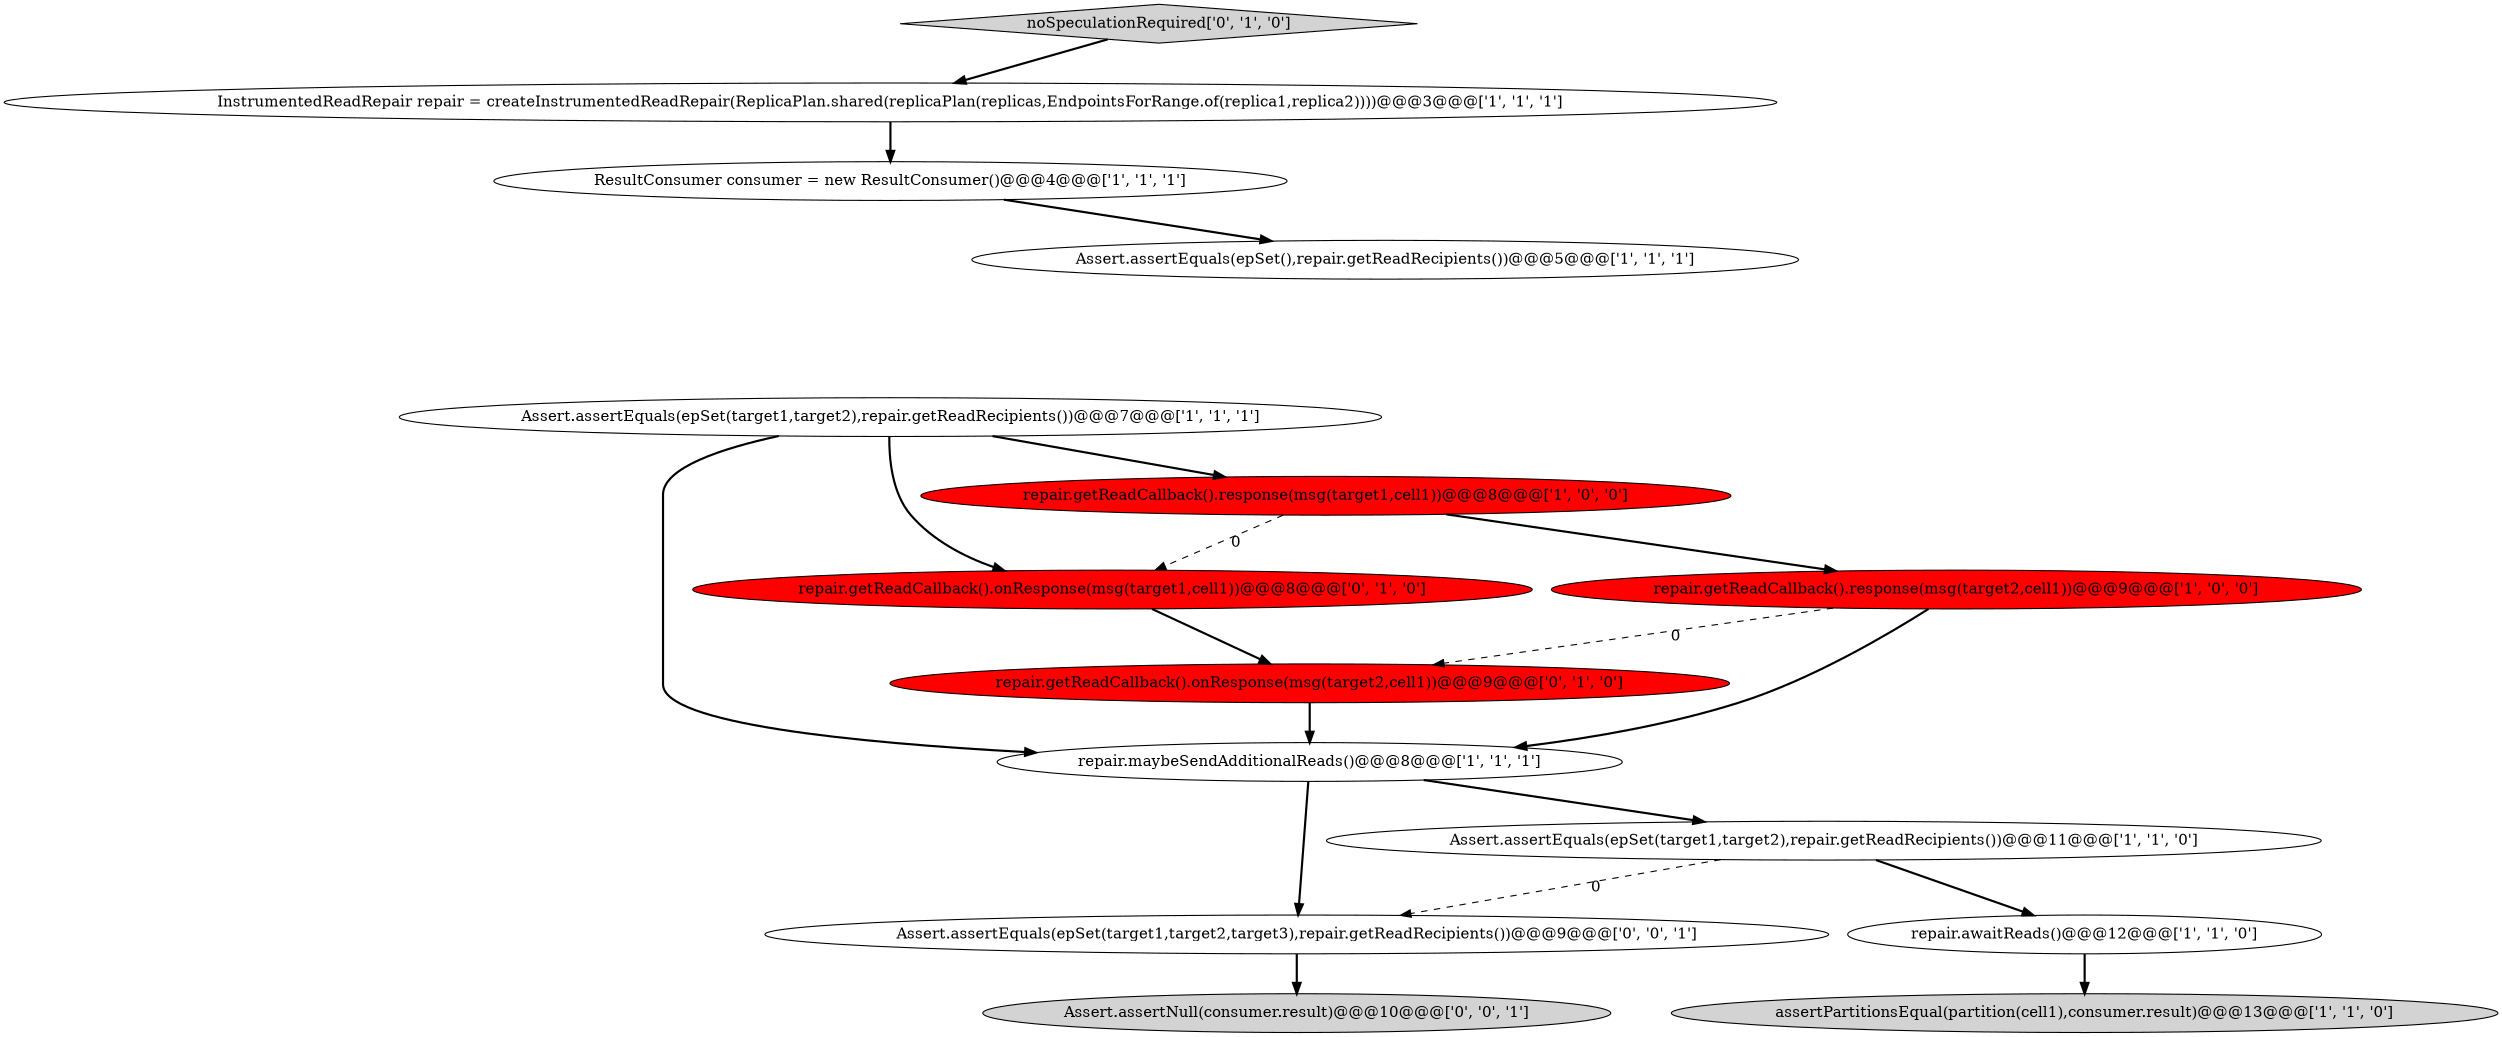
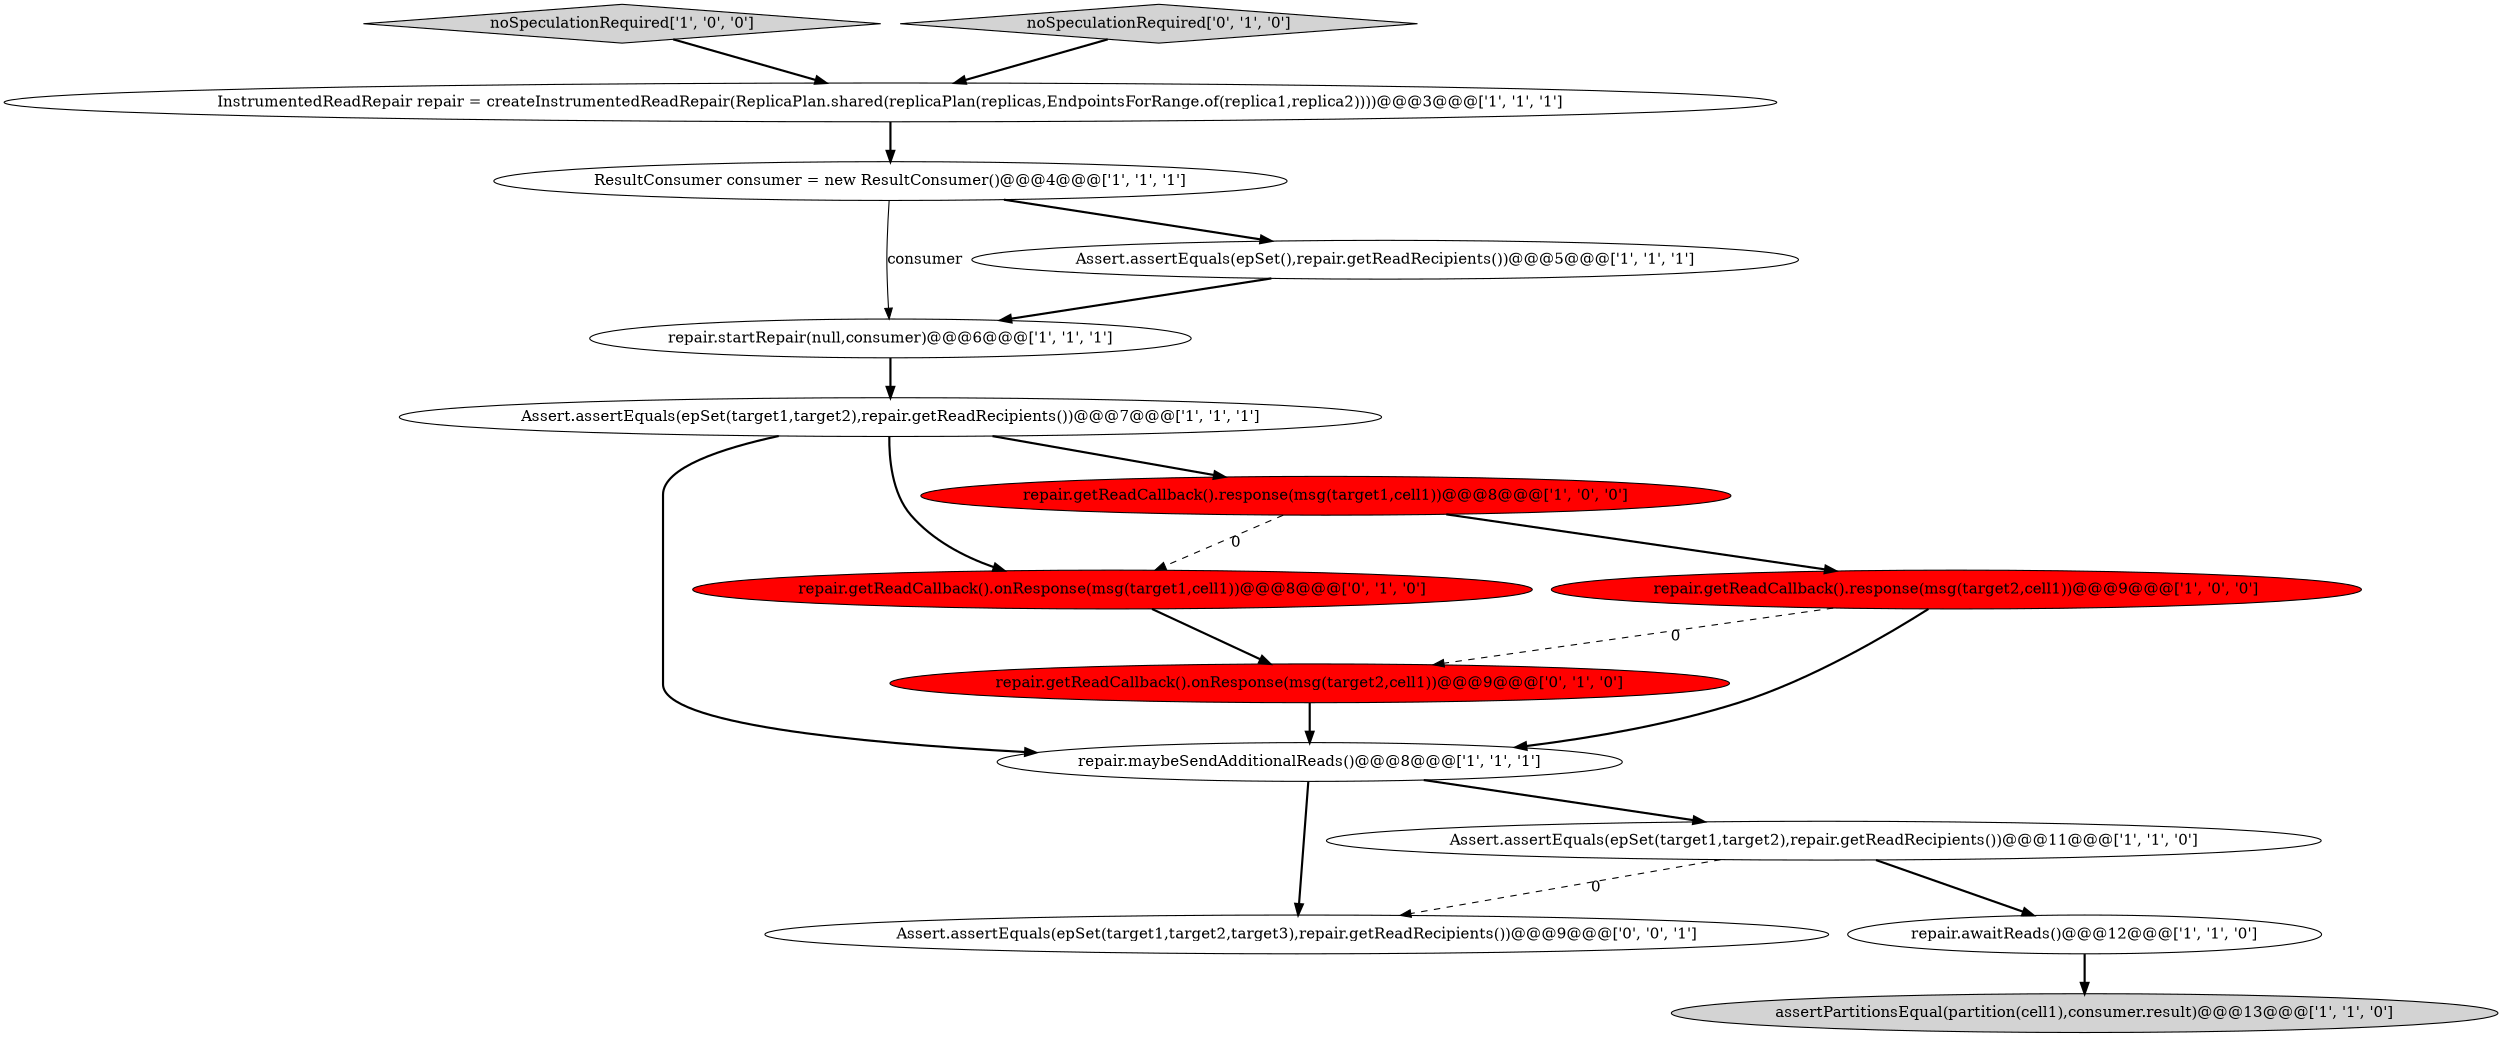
node "noSpeculationRequired['1', '0', '0']": added
node "repair.startRepair(null,consumer)@@@6@@@['1', '1', '1']": added
node "Assert.assertNull(consumer.result)@@@10@@@['0', '0', '1']": removed
